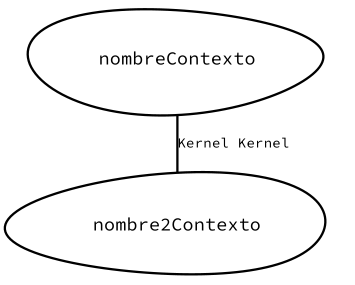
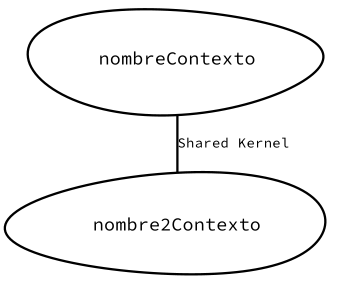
edge "nombreContexto" -- "nombre2Contexto": label "Kernel Kernel" -> "Shared Kernel"
